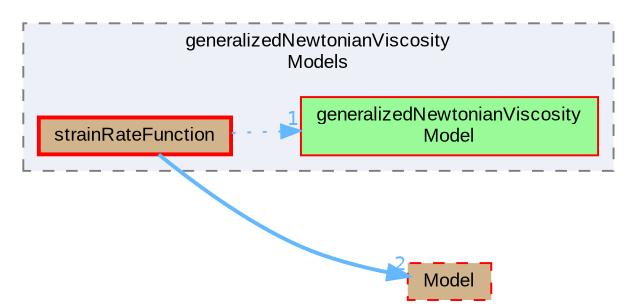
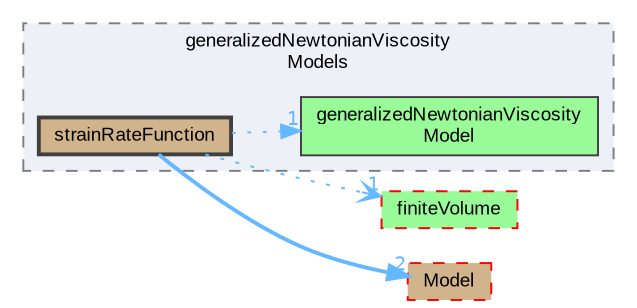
node "generalizedNewtonianViscosity Model": color red -> grey25
node "strainRateFunction": color red -> grey25
node "finiteVolume": added
